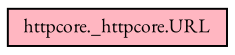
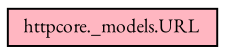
node "httpcore._httpcore.URL": label "httpcore._httpcore.URL" -> "httpcore._models.URL"
